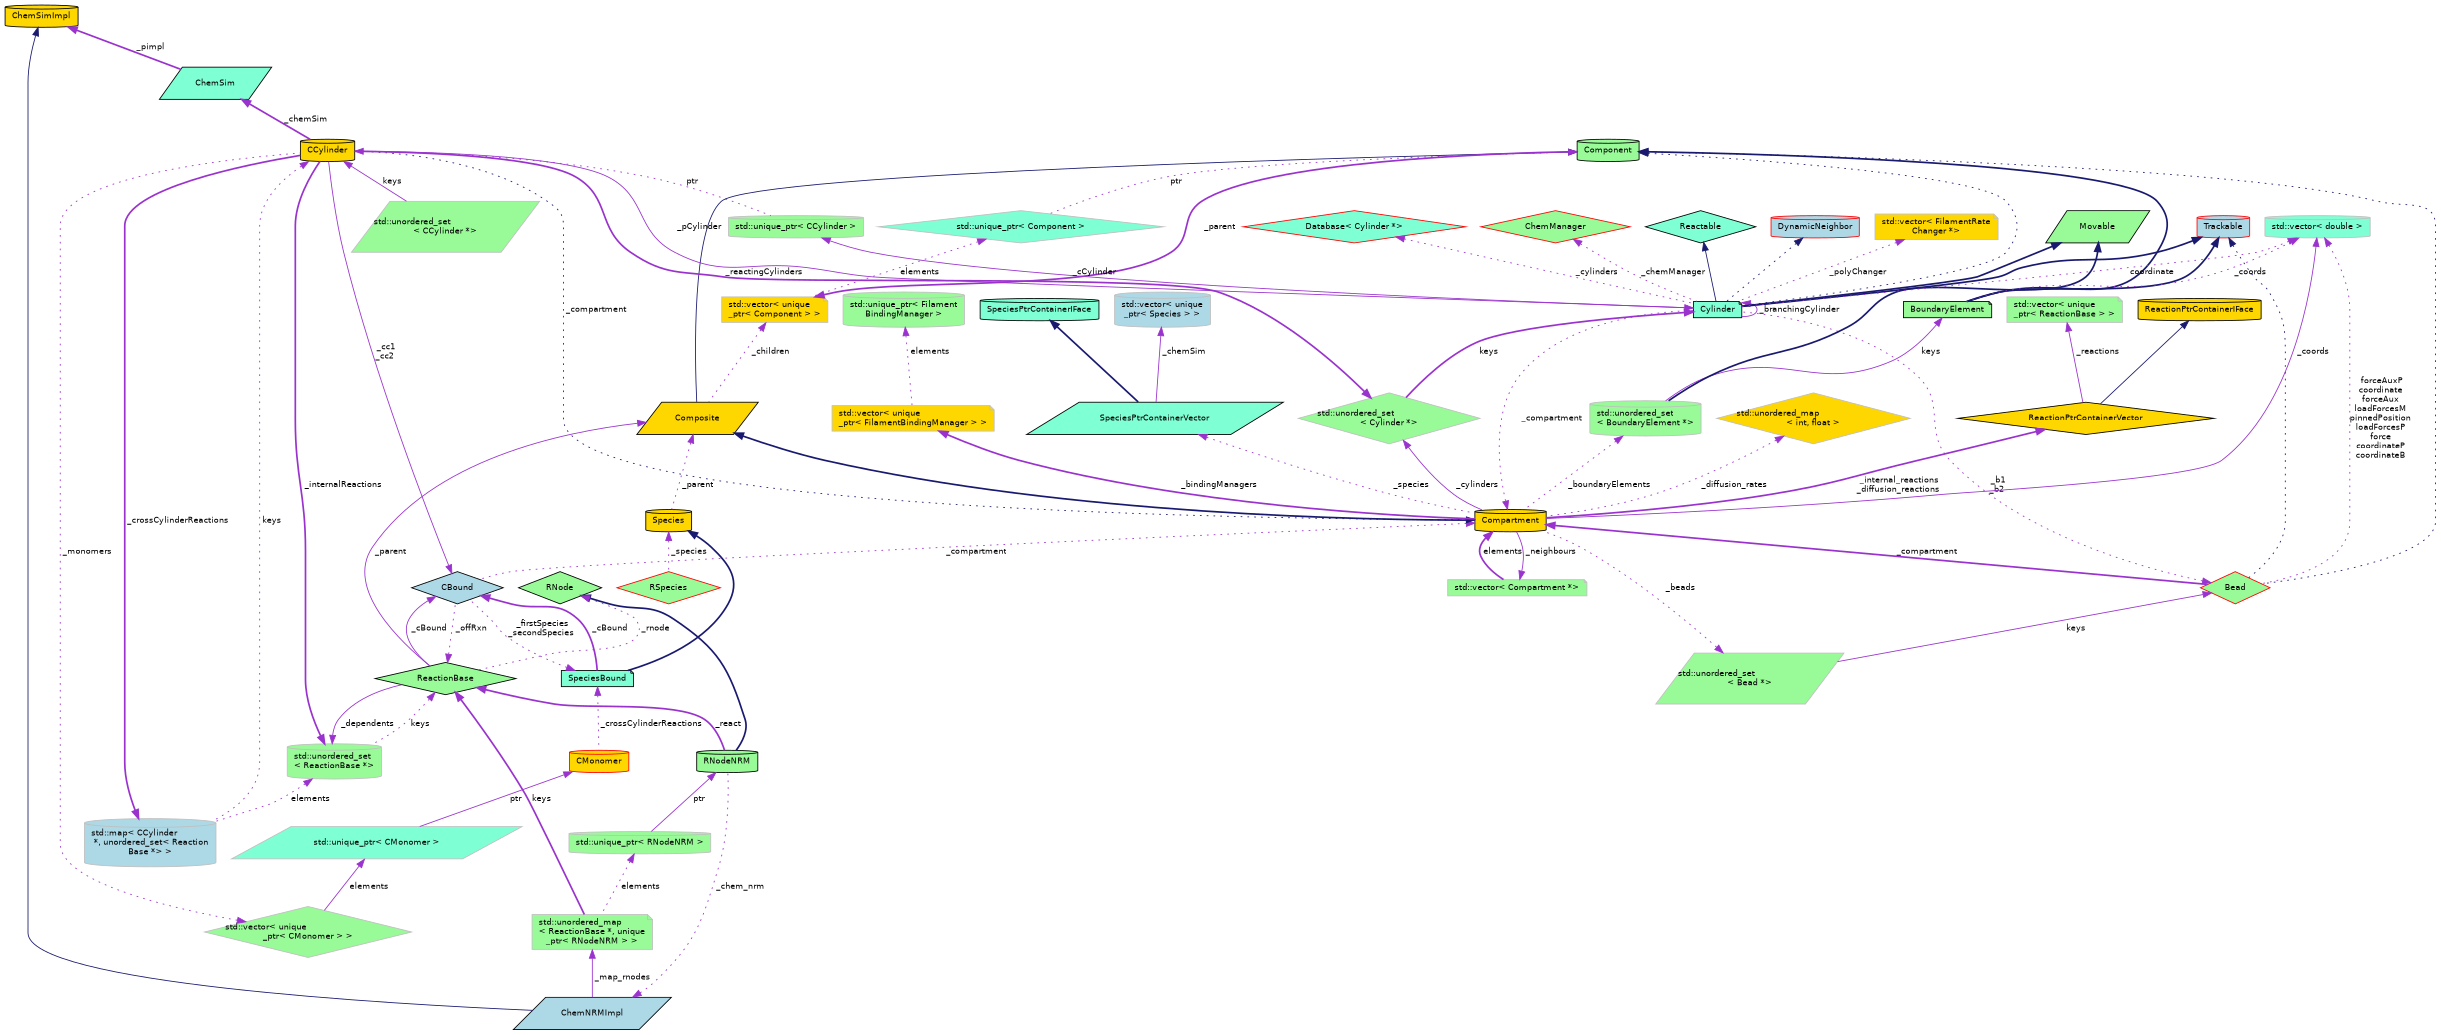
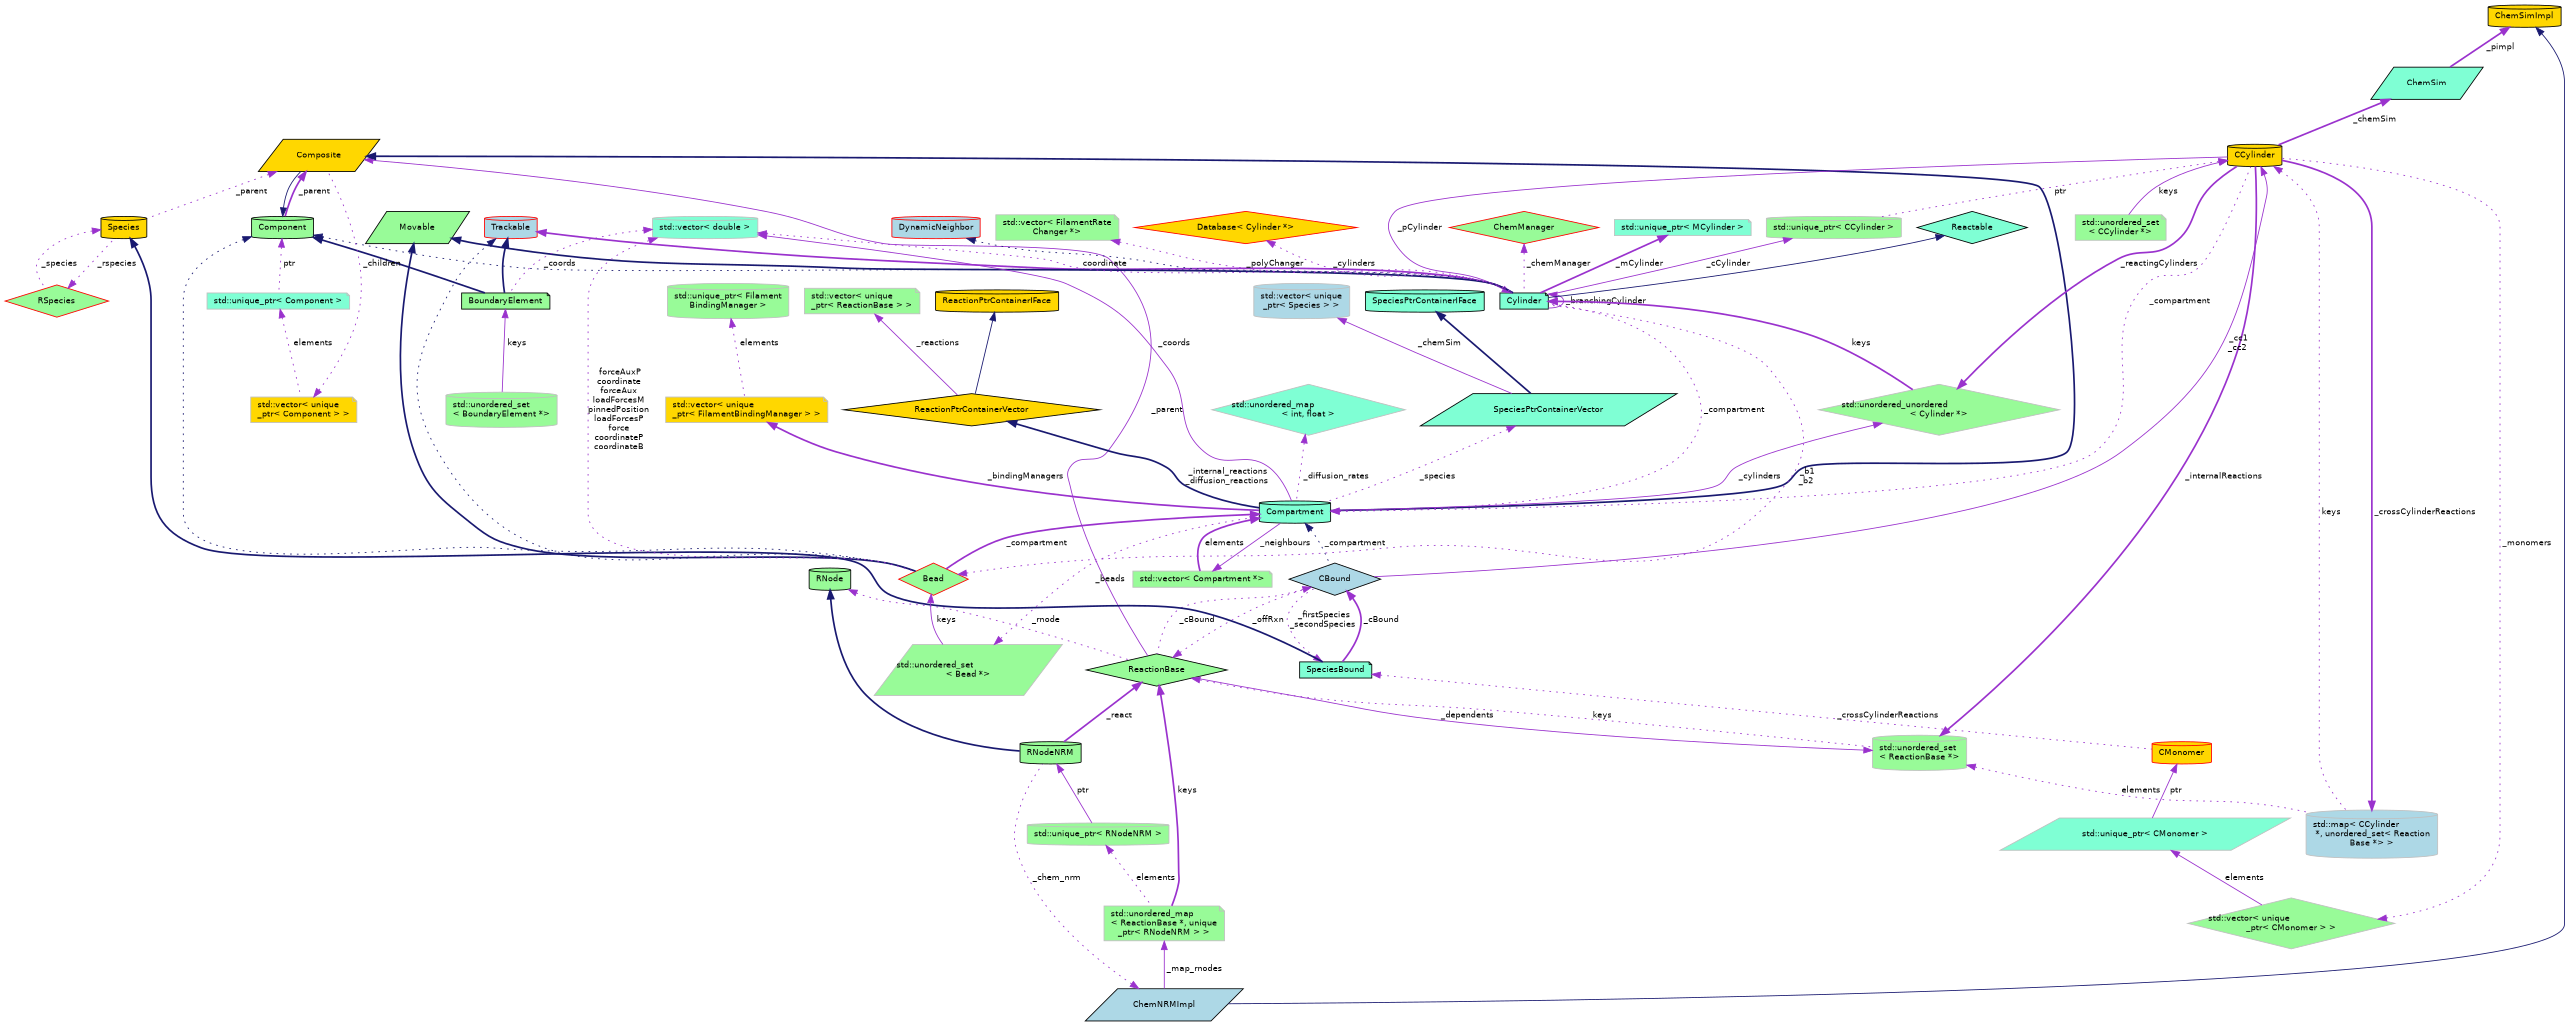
edge "Component" -> "std::vector< unique _ptr< Component > >": now "Component" -> "Composite"
node "std::unordered_set < CCylinder *>": shape parallelogram -> note
node "std::unique_ptr< Component >": shape diamond -> note
node "Database< Cylinder *>": fillcolor aquamarine -> gold
node "std::vector< FilamentRate Changer *>": fillcolor gold -> palegreen
node "std::unique_ptr< MCylinder >": added
edge "Species" -> "RSpecies": added, label "_rspecies"
edge "Cylinder" -> "Trackable": color midnightblue -> darkorchid3
edge "std::unordered_set < BoundaryElement *>" -> "Movable": now "Bead" -> "Movable"
edge "CCylinder" -> "CBound": reversed
node "std::unordered_set < Cylinder *>": label "std::unordered_set < Cylinder *>" -> "std::unordered_unordered < Cylinder *>"
node "std::unordered_map < int, float >": fillcolor gold -> aquamarine
edge "Compartment" -> "std::unordered_set < BoundaryElement *>": removed, label "_boundaryElements"
edge "CCylinder" -> "Compartment": color midnightblue -> darkorchid3
edge "Compartment" -> "ReactionPtrContainerVector": color darkorchid3 -> midnightblue
node "Compartment": fillcolor gold -> aquamarine
edge "CBound" -> "Compartment": color darkorchid3 -> midnightblue
node "RNode": shape diamond -> cylinder
edge "ReactionBase" -> "CBound": style solid -> dotted
